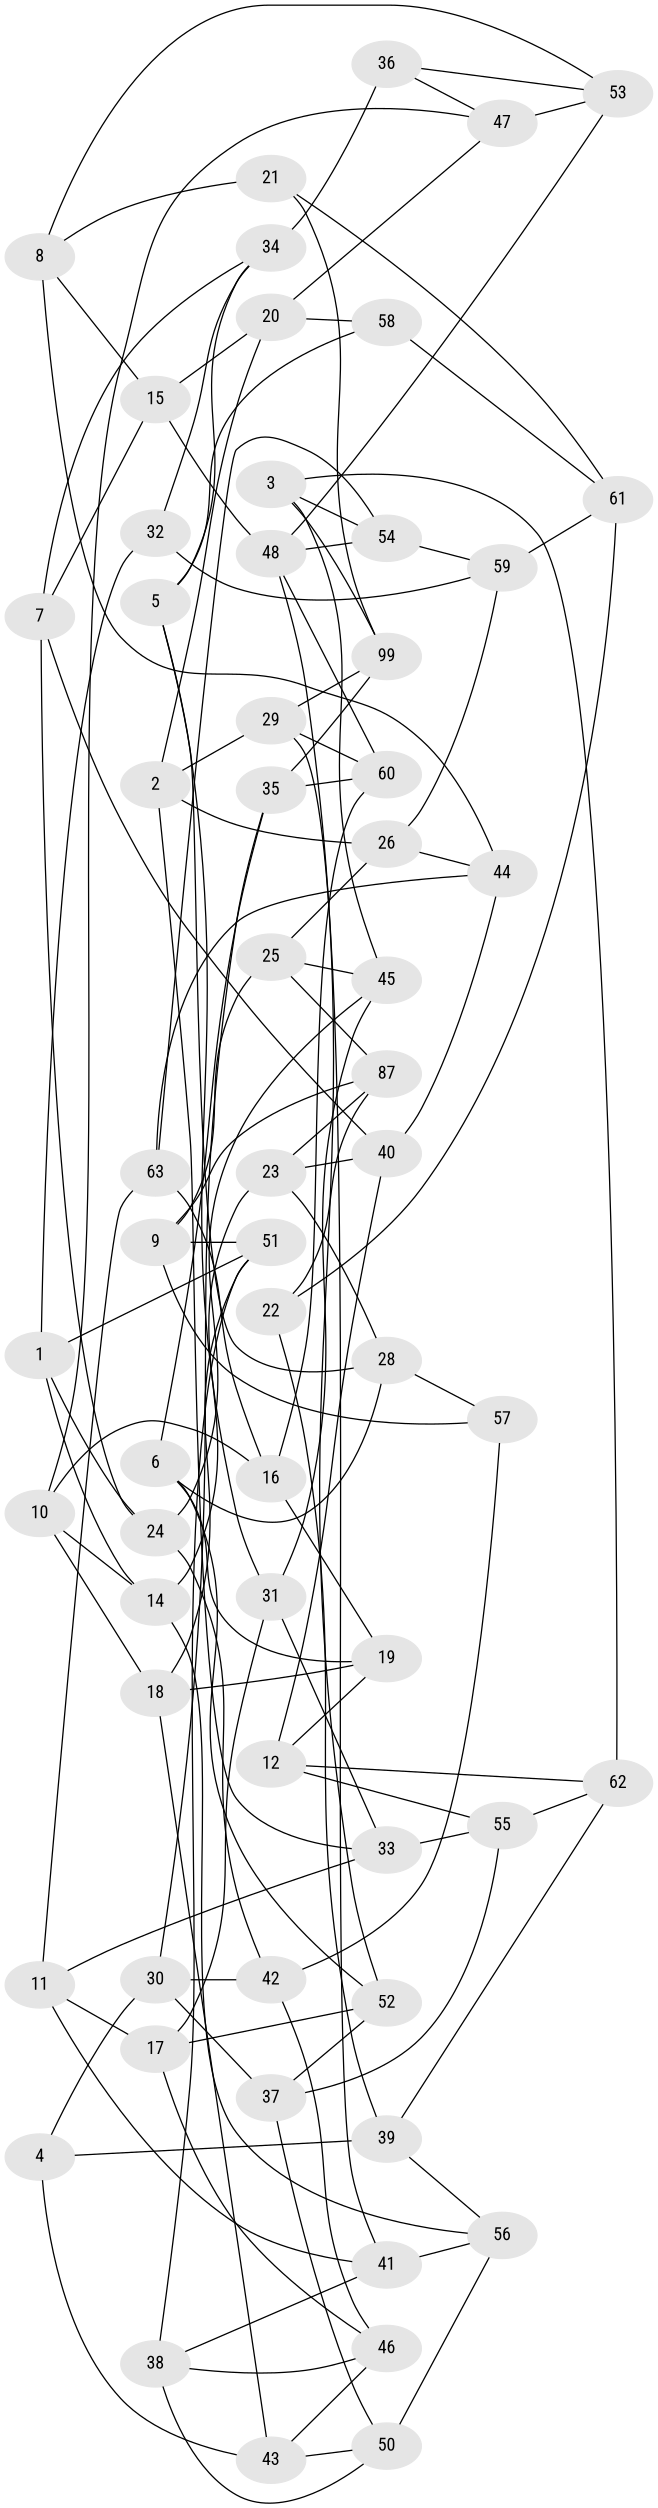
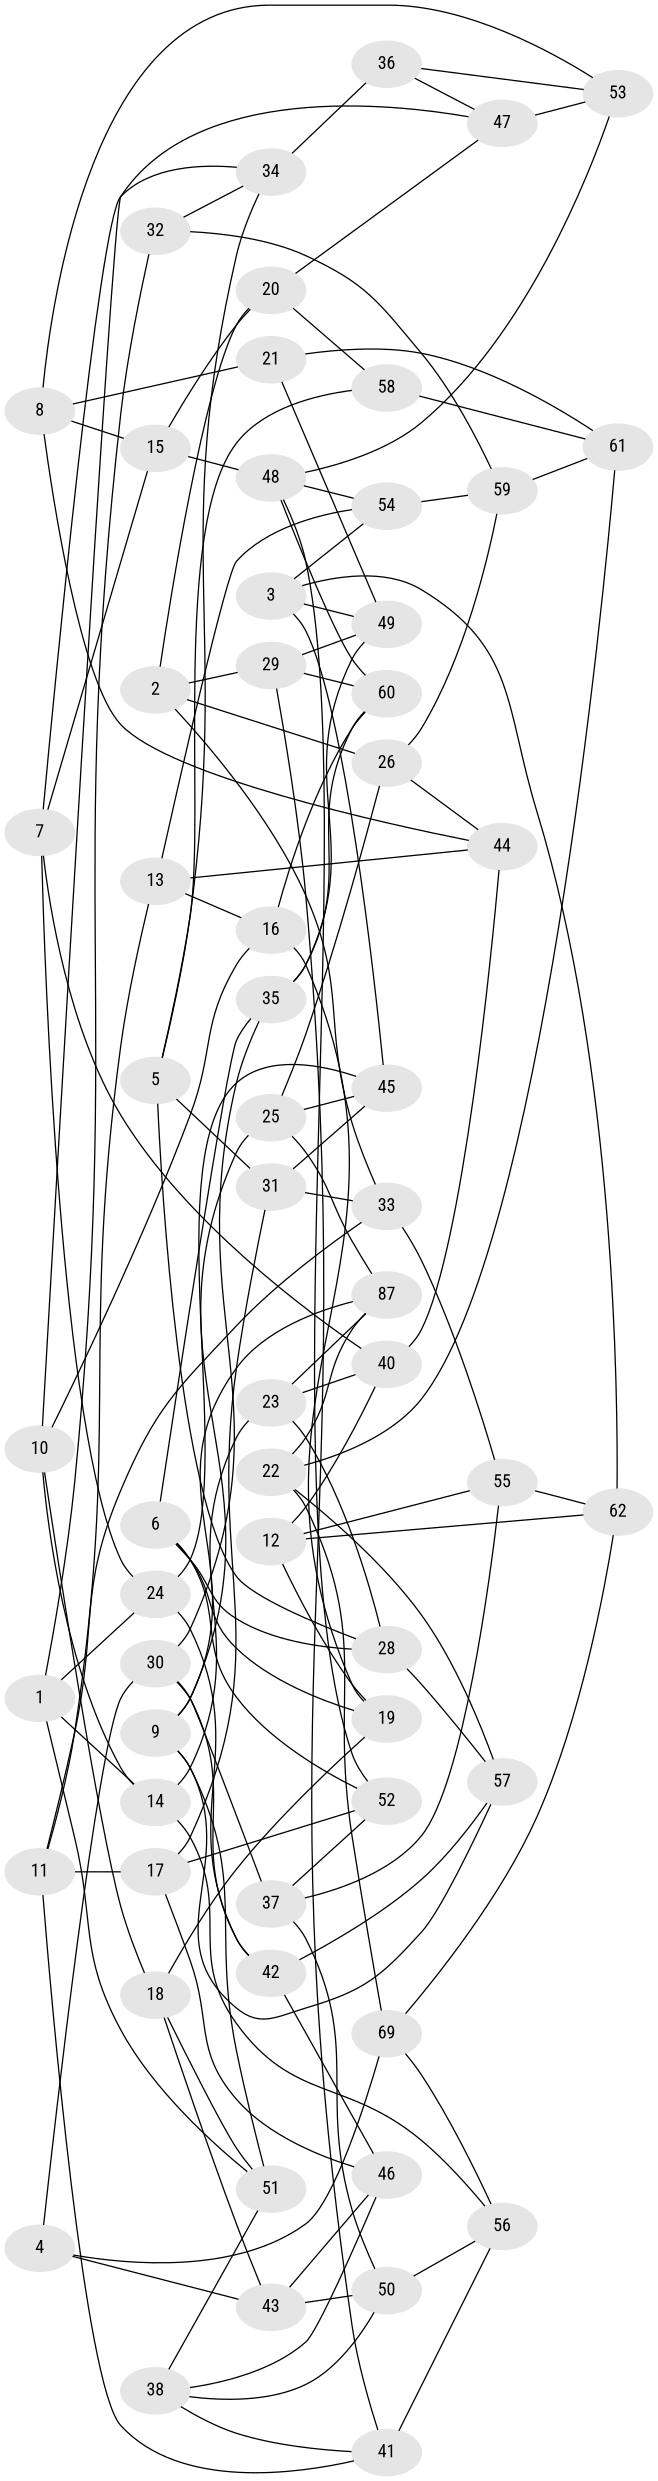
node "99": label "99" -> "49"
node "63": label "63" -> "13"
edge "22" -- "57": added
node "39": label "39" -> "69"
